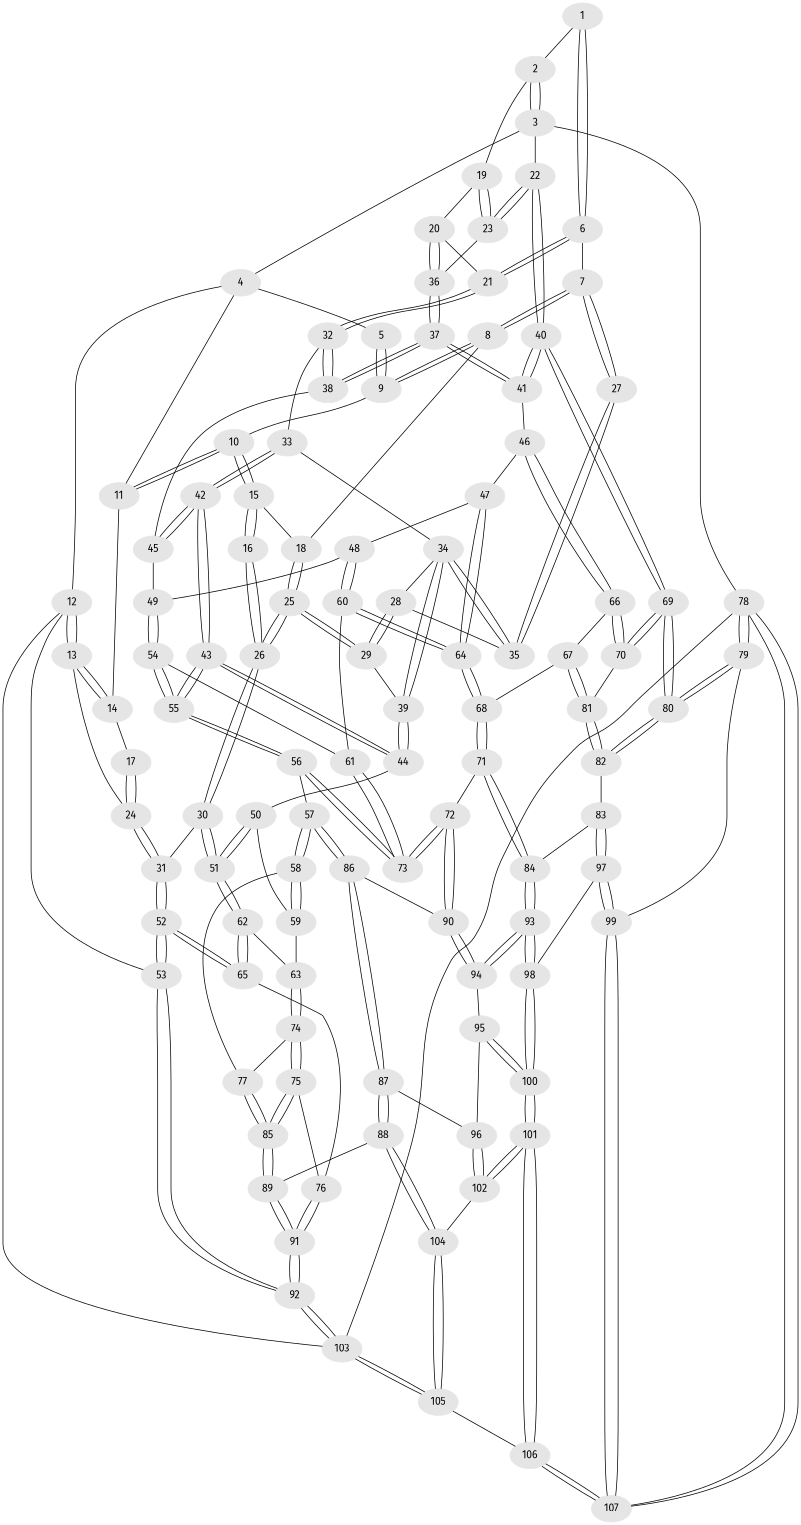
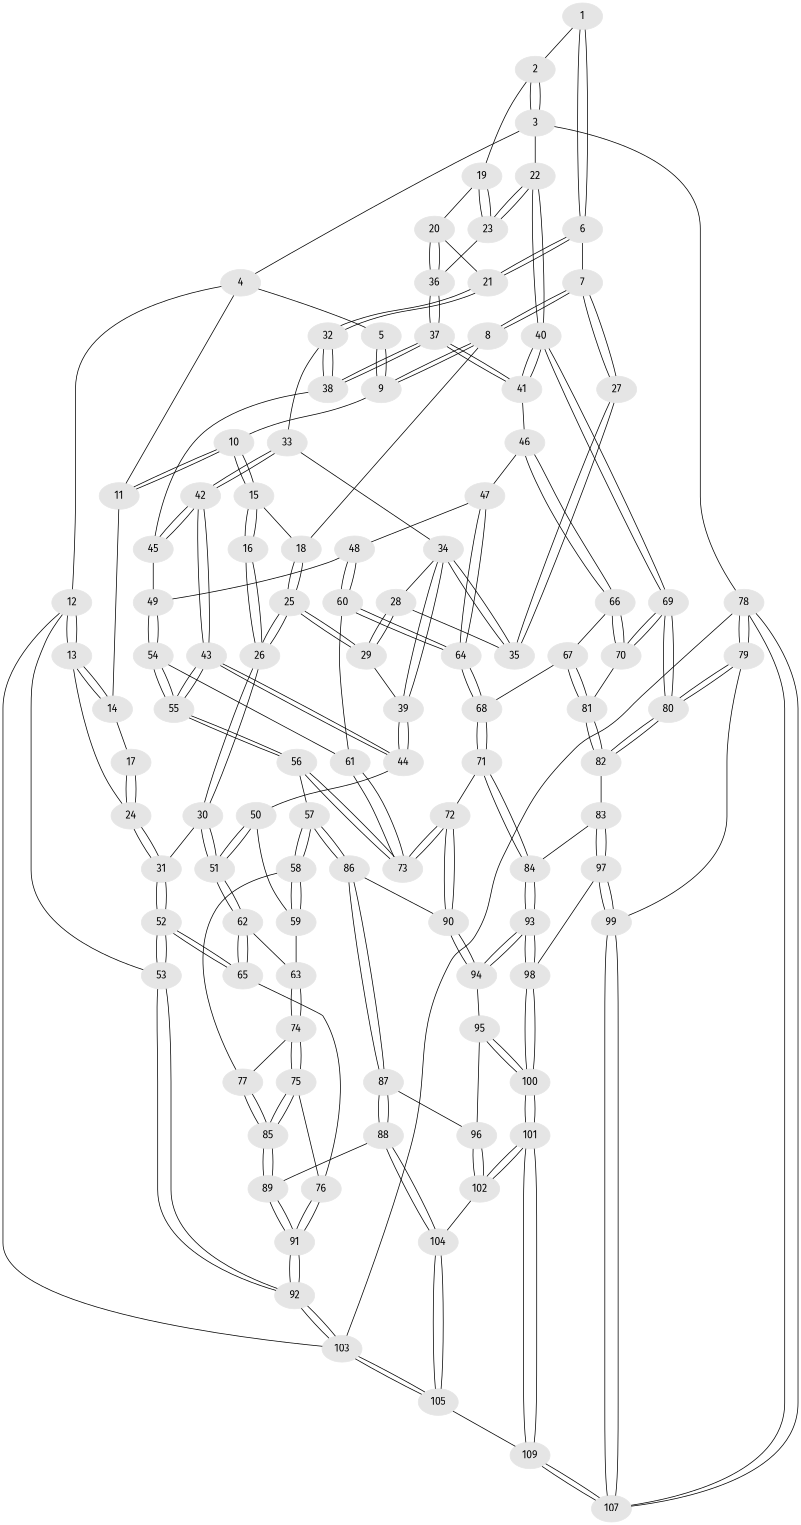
node "106": label "106" -> "109"
